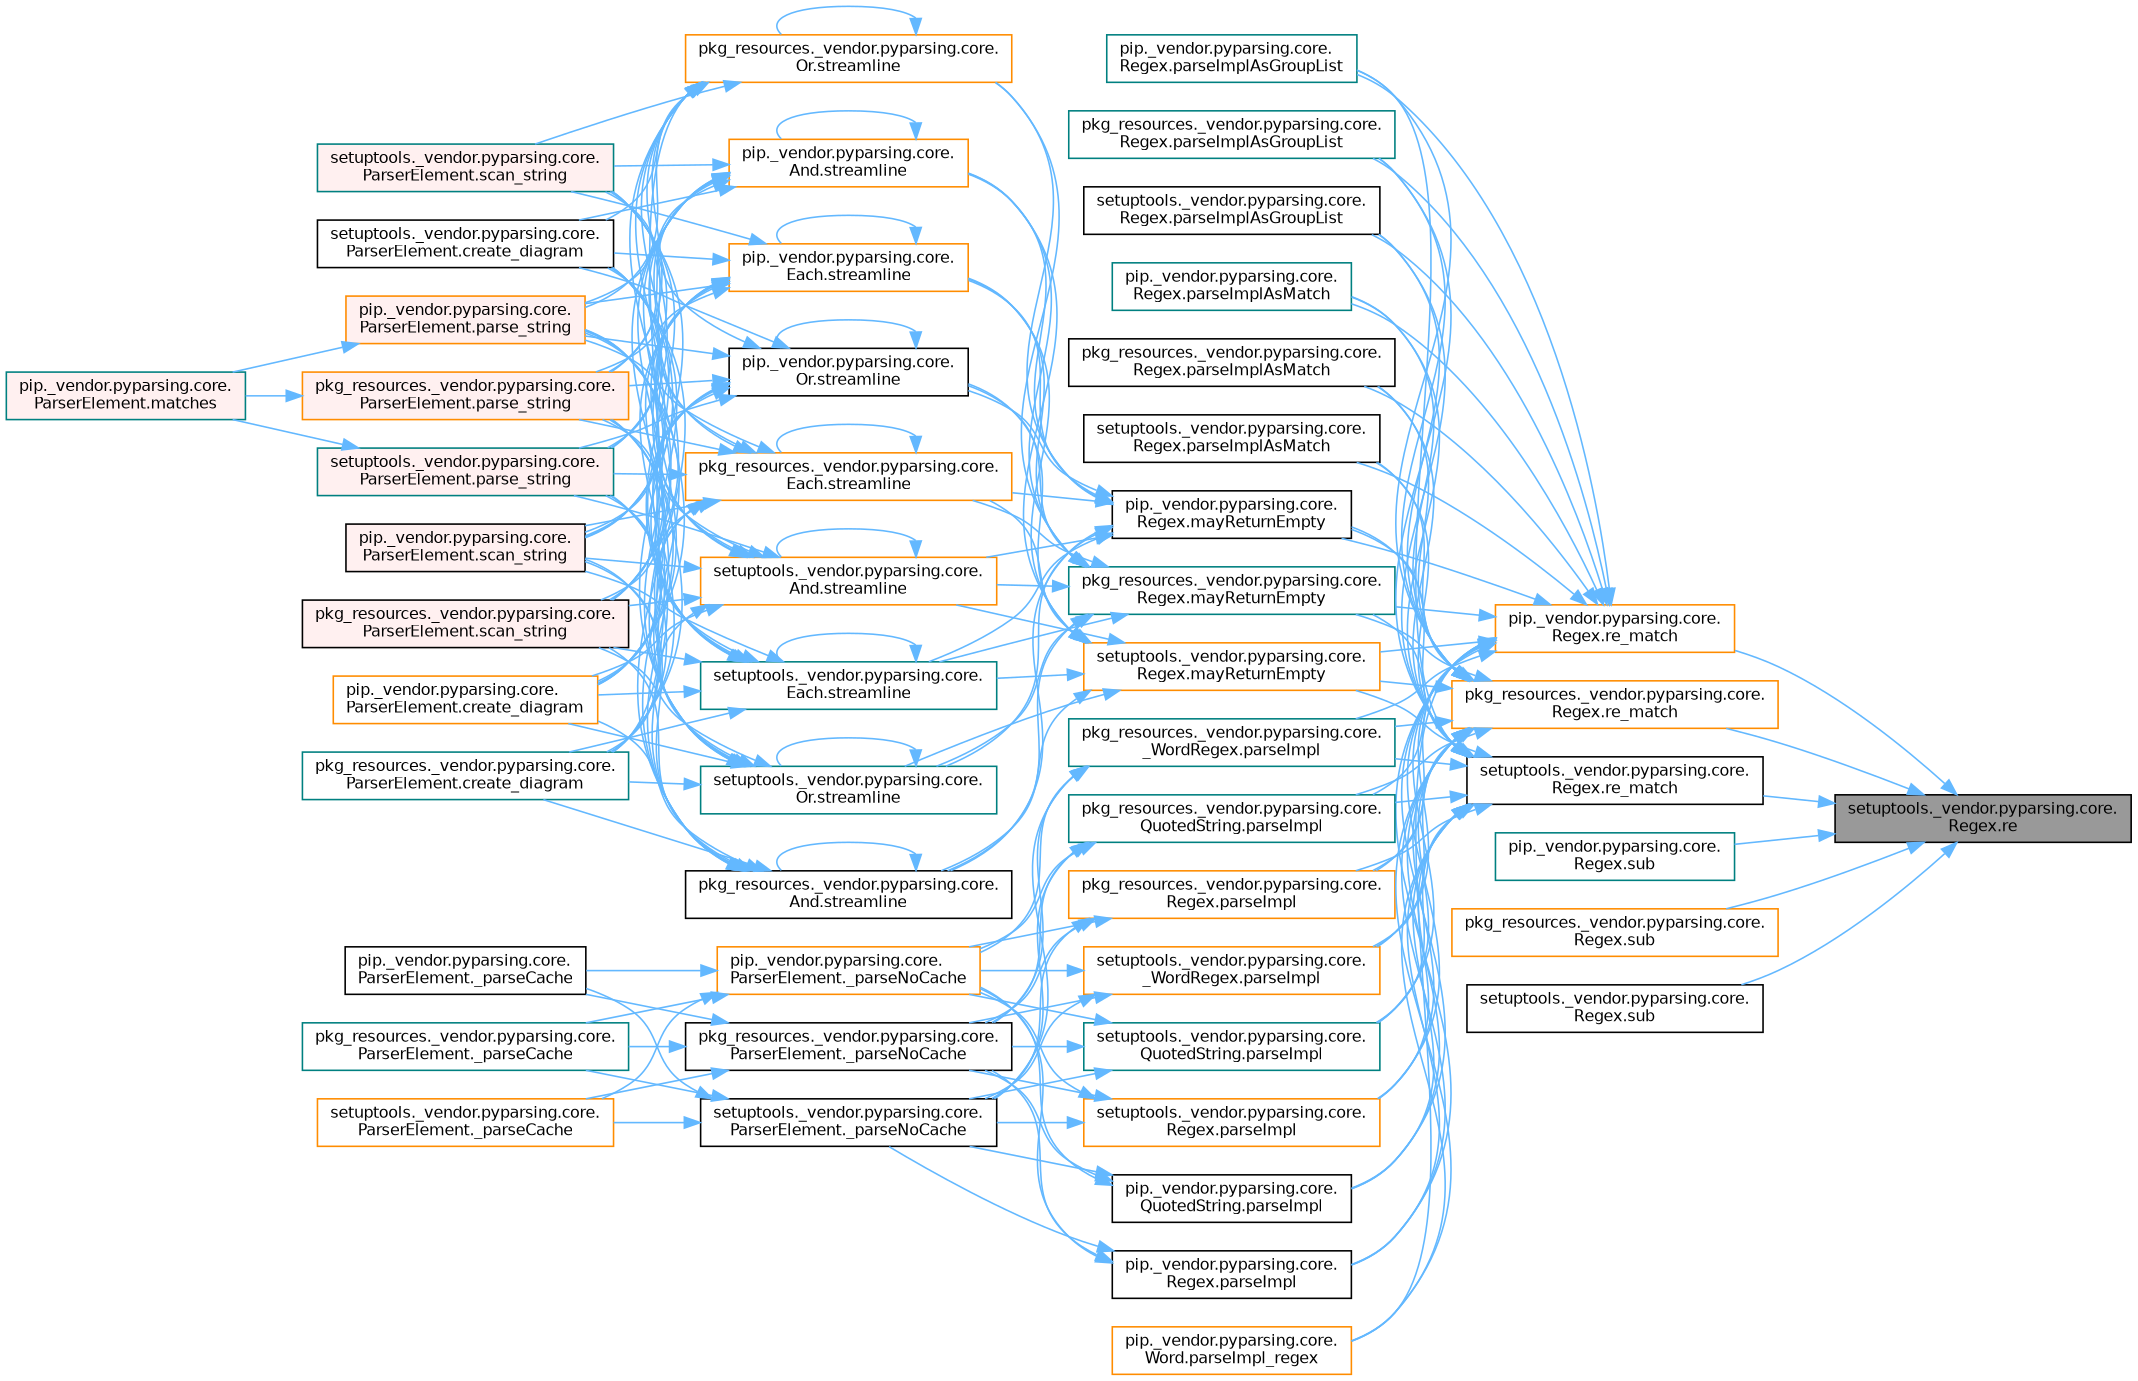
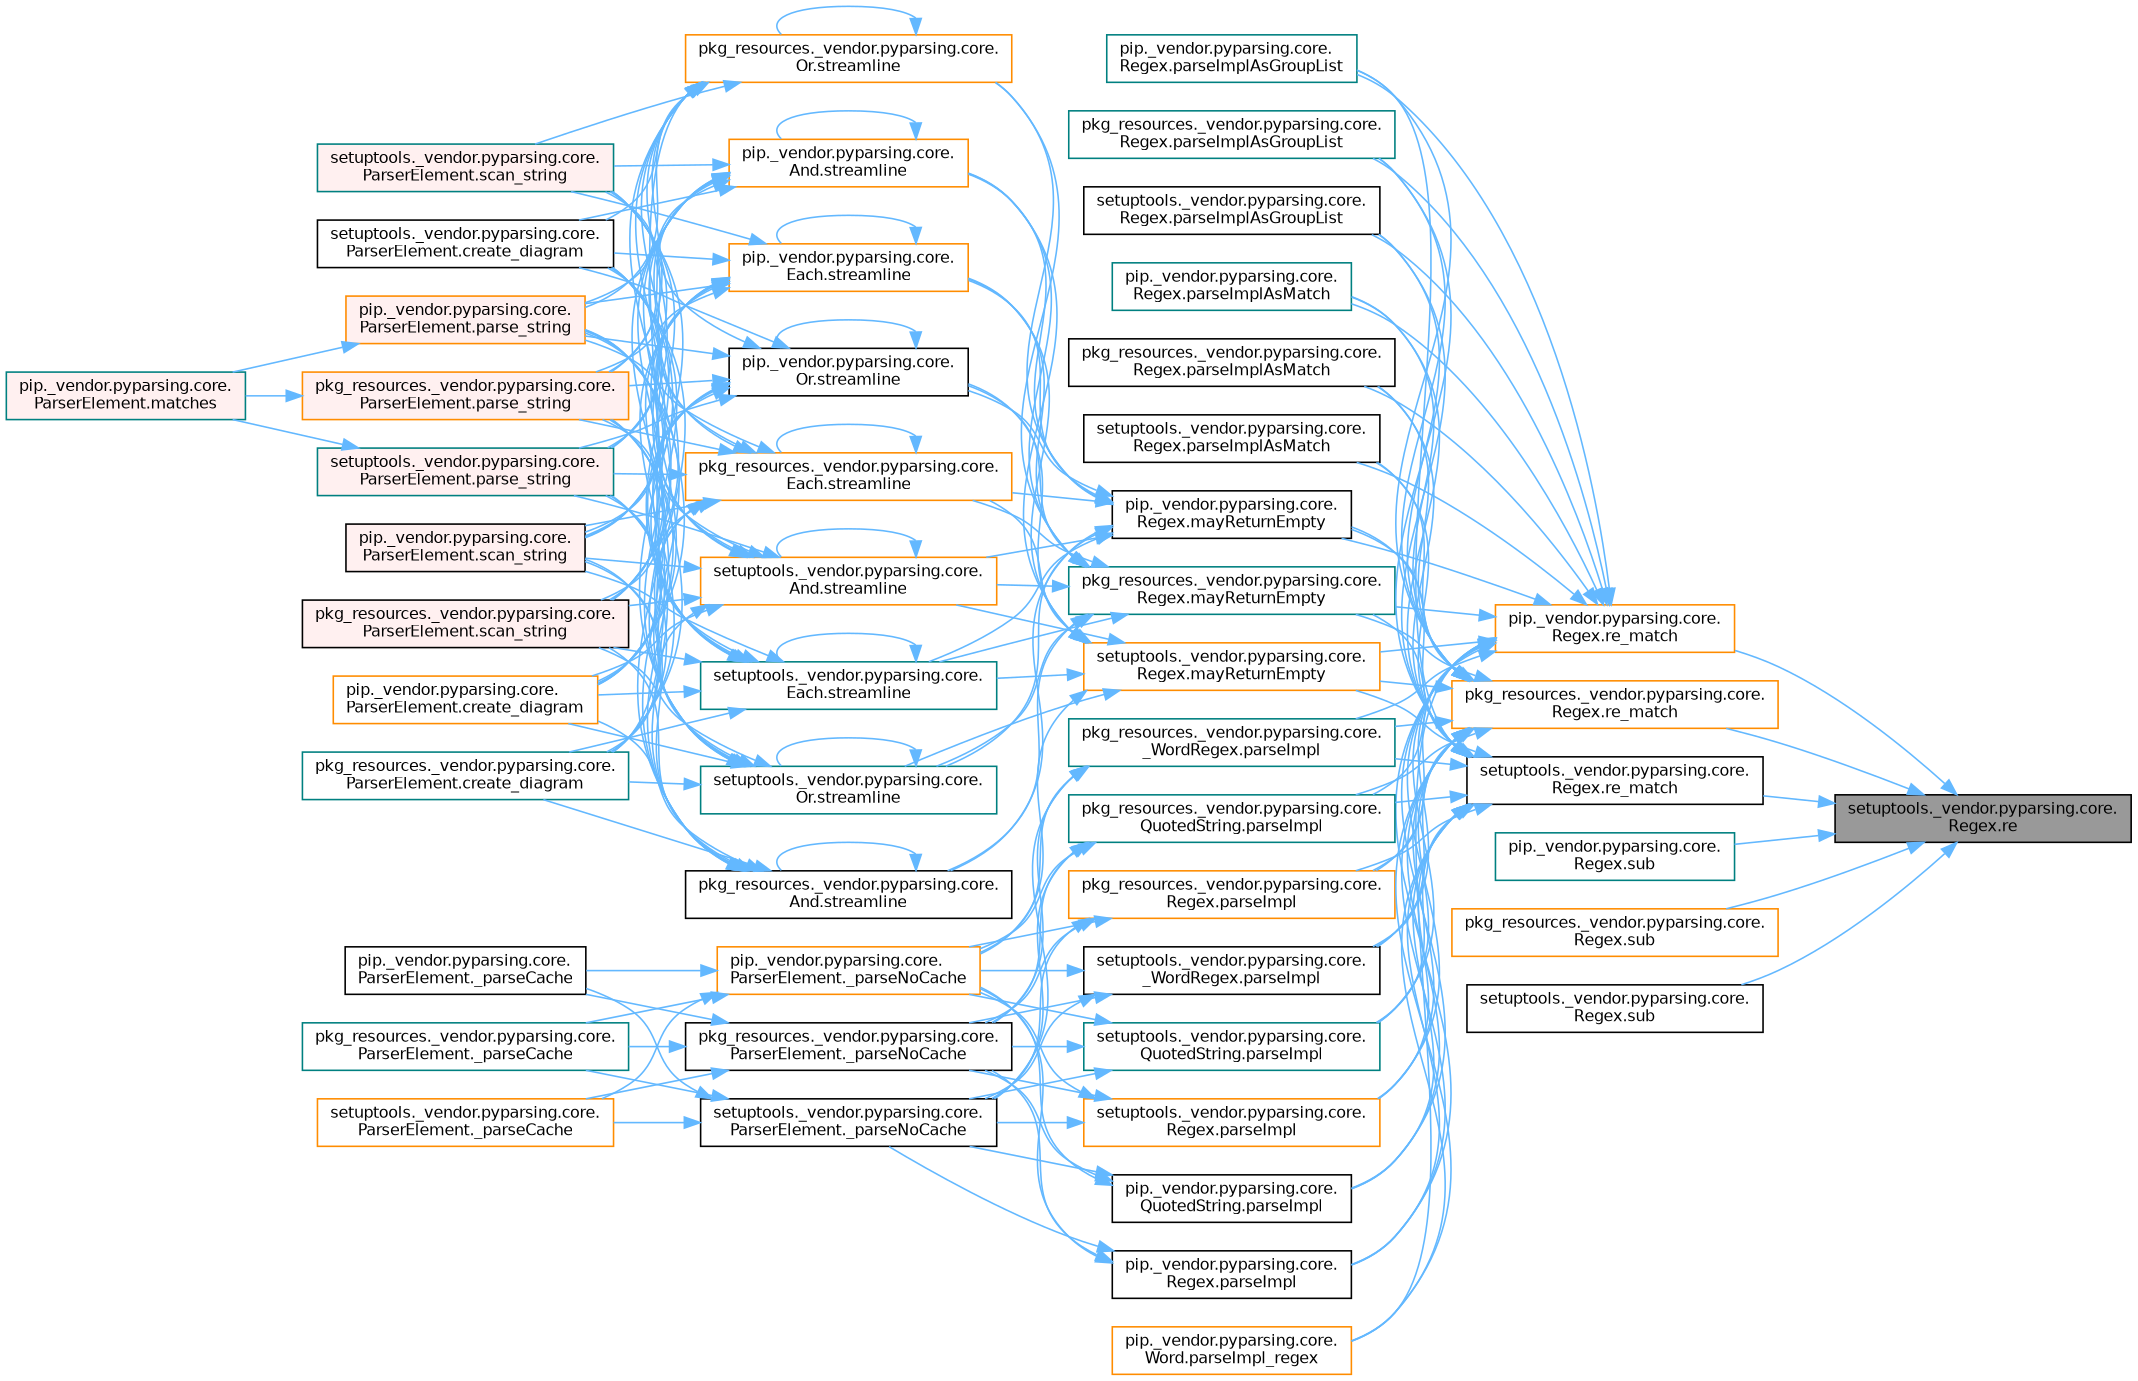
edge "pkg_resources._vendor.pyparsing.core. And.streamline" -> "setuptools._vendor.pyparsing.core. Regex.mayReturnEmpty": now "pip._vendor.pyparsing.core. ParserElement._parseNoCache" -> "setuptools._vendor.pyparsing.core. Regex.mayReturnEmpty"
node "setuptools._vendor.pyparsing.core. _WordRegex.parseImpl": color darkorange -> black
